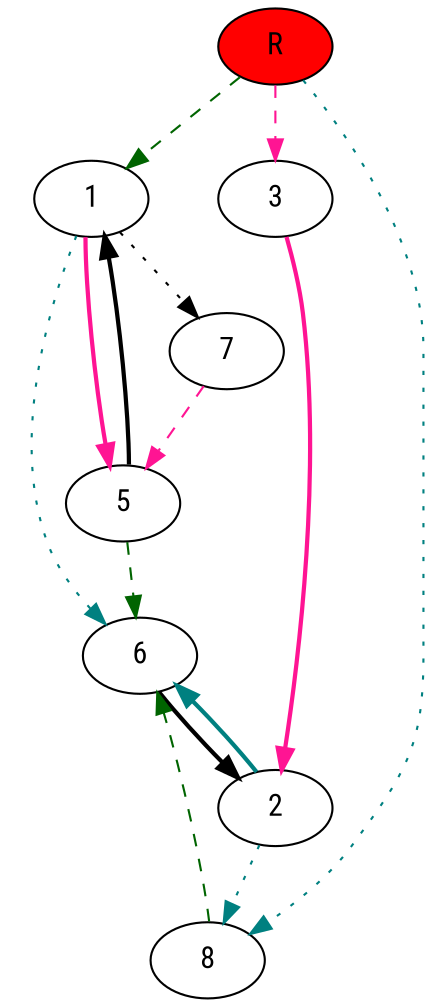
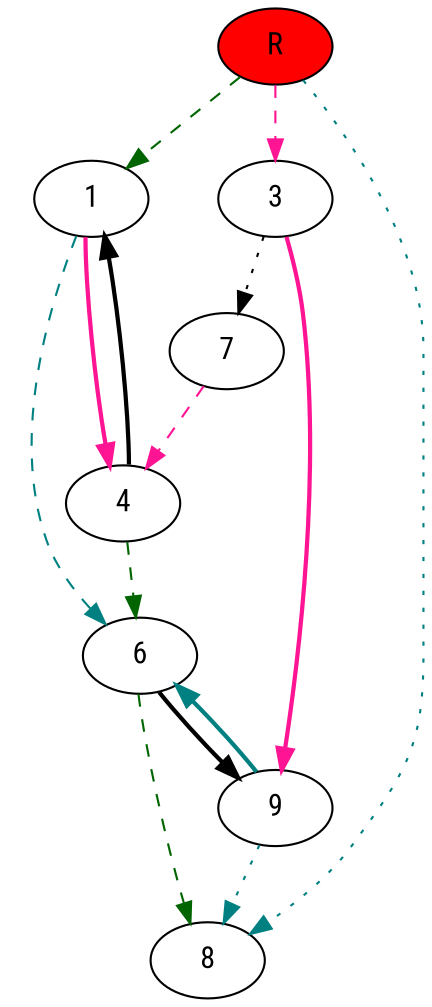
edge "1" -> "7": now "3" -> "7"
edge "1" -> "6": style dotted -> dashed
node "5": label "5" -> "4"
node "2": label "2" -> "9"
edge "8" -> "6": reversed
